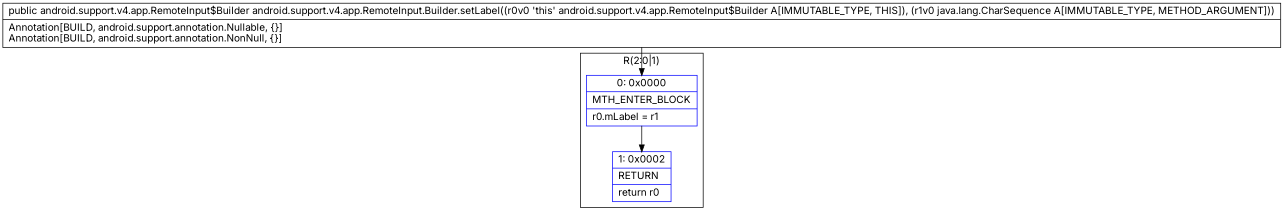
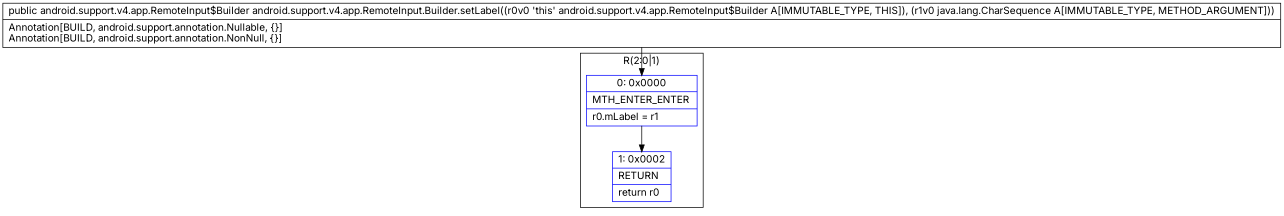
node "0: 0x0000": text "MTH_ENTER_BLOCK" -> "MTH_ENTER_ENTER"
